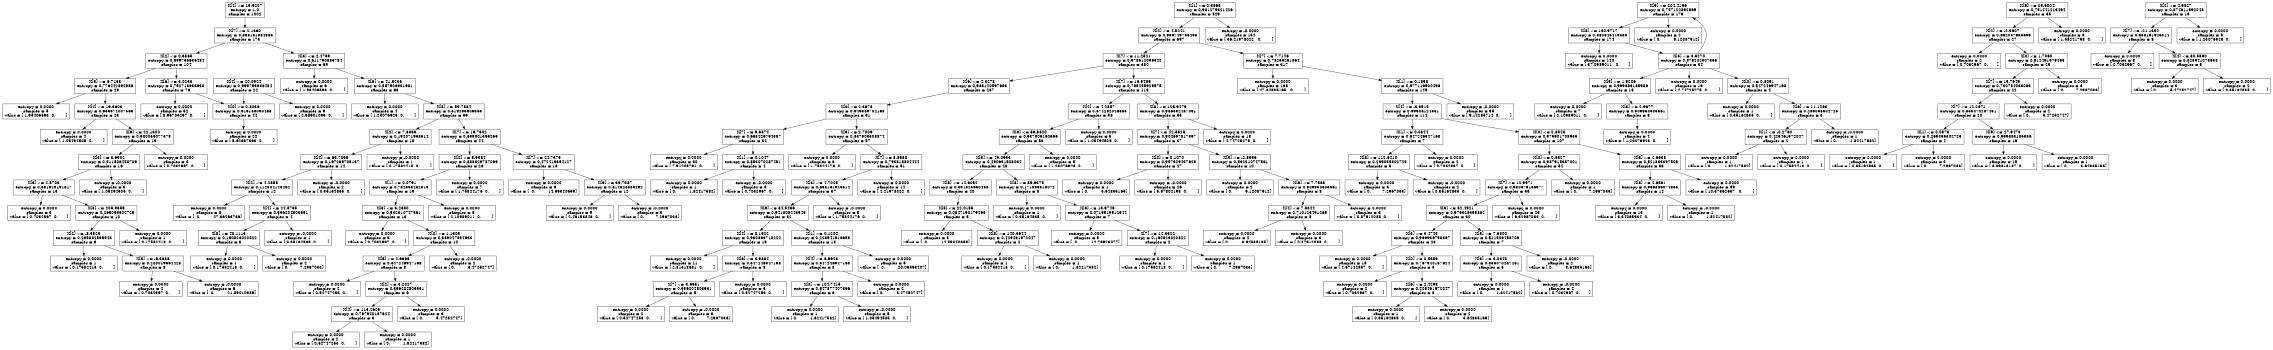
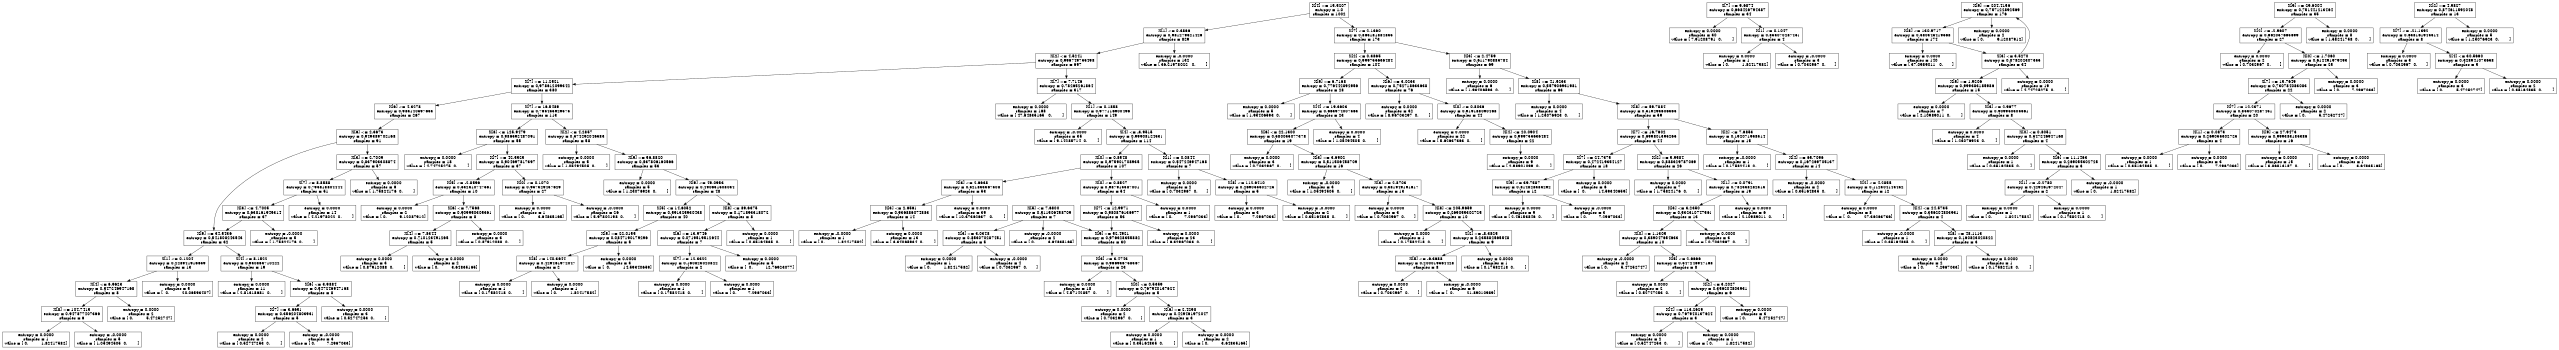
edge "X[4] <= 15.5207 entropy = 1.0 samples = 1002" -> "X[1] <= 0.3866 entropy = 0.981279321426 samples = 829": added
edge "X[3] <= 3.5270 entropy = 0.878202307355 samples = 34" -> "X[0] <= 0.8051 entropy = 0.547246947168 samples = 4": now "X[3] <= 2.9677 entropy = 0.909950305361 samples = 8" -> "X[0] <= 0.8051 entropy = 0.547246947168 samples = 4"
edge "X[4] <= 20.0904 entropy = 0.999755636484 samples = 22" -> "X[0] <= 0.8036 entropy = 0.919188090468 samples = 44": reversed
edge "X[6] <= 2.3673 entropy = 0.949389702168 samples = 91" -> "X[7] <= 9.6874 entropy = 0.668426794387 samples = 34": now "X[6] <= 2.3673 entropy = 0.949389702168 samples = 91" -> "X[9] <= 34.5436 entropy = 0.541808243543 samples = 32"
edge "X[9] <= 52.4921 entropy = 0.976328355882 samples = 30" -> "X[5] <= 7.6800 entropy = 0.511506458709 samples = 7": reversed
